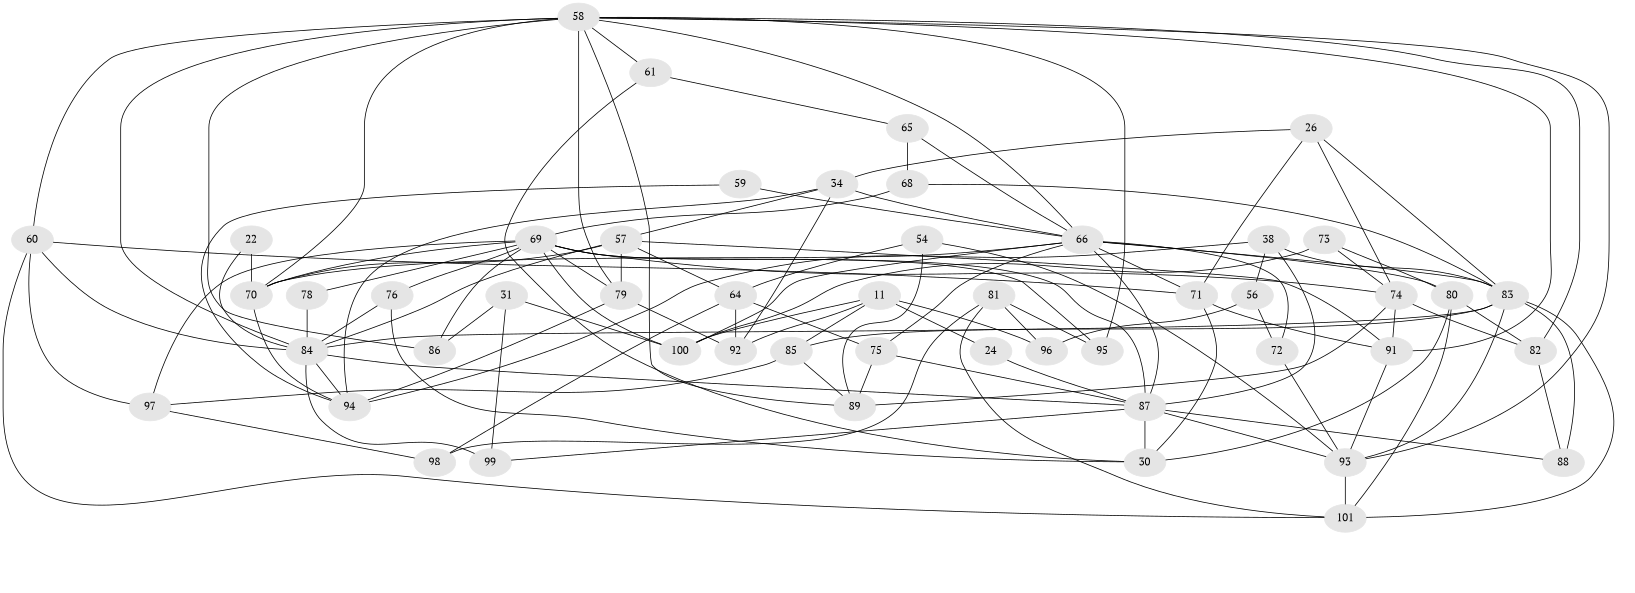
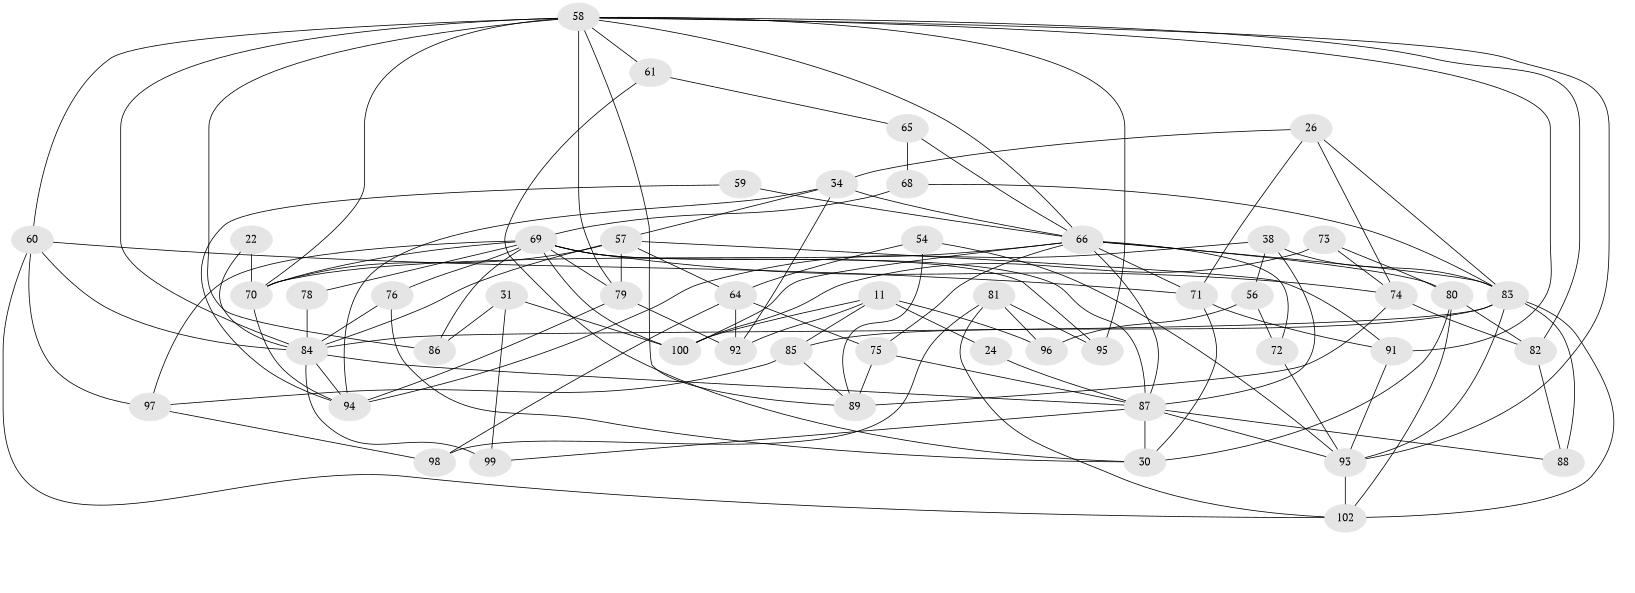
edge "74" -- "91": removed
node "101": label "101" -> "102"
